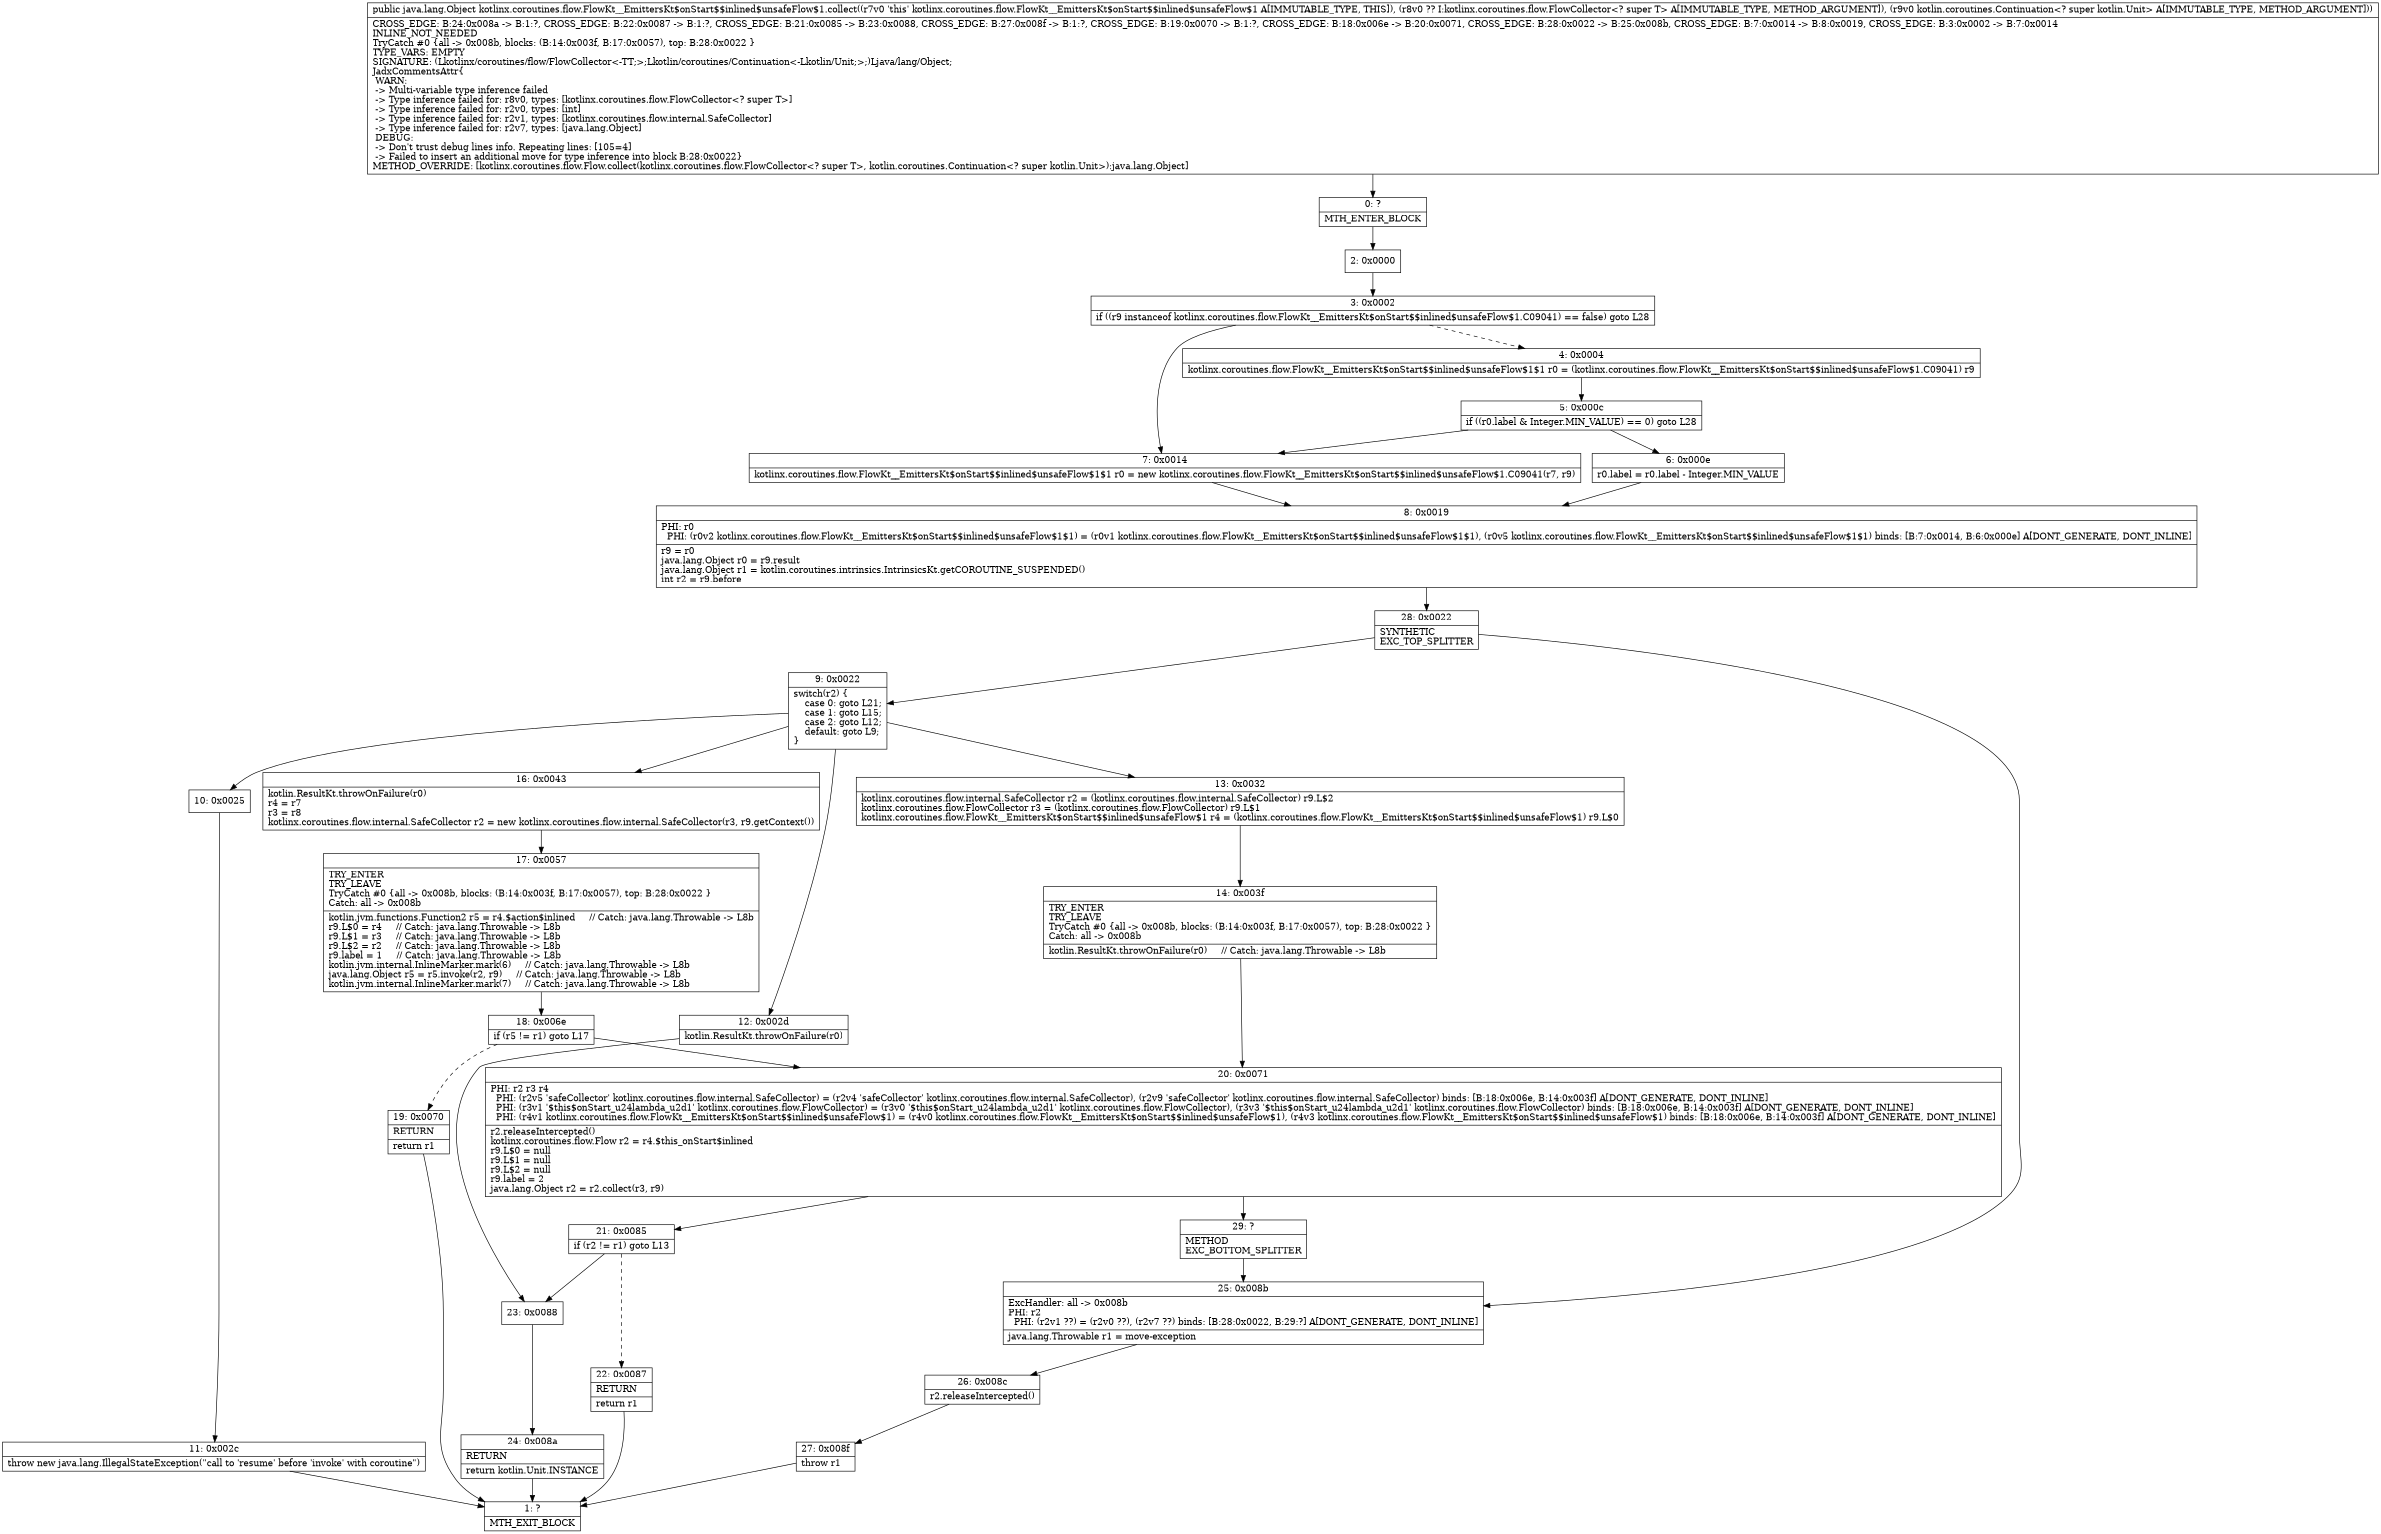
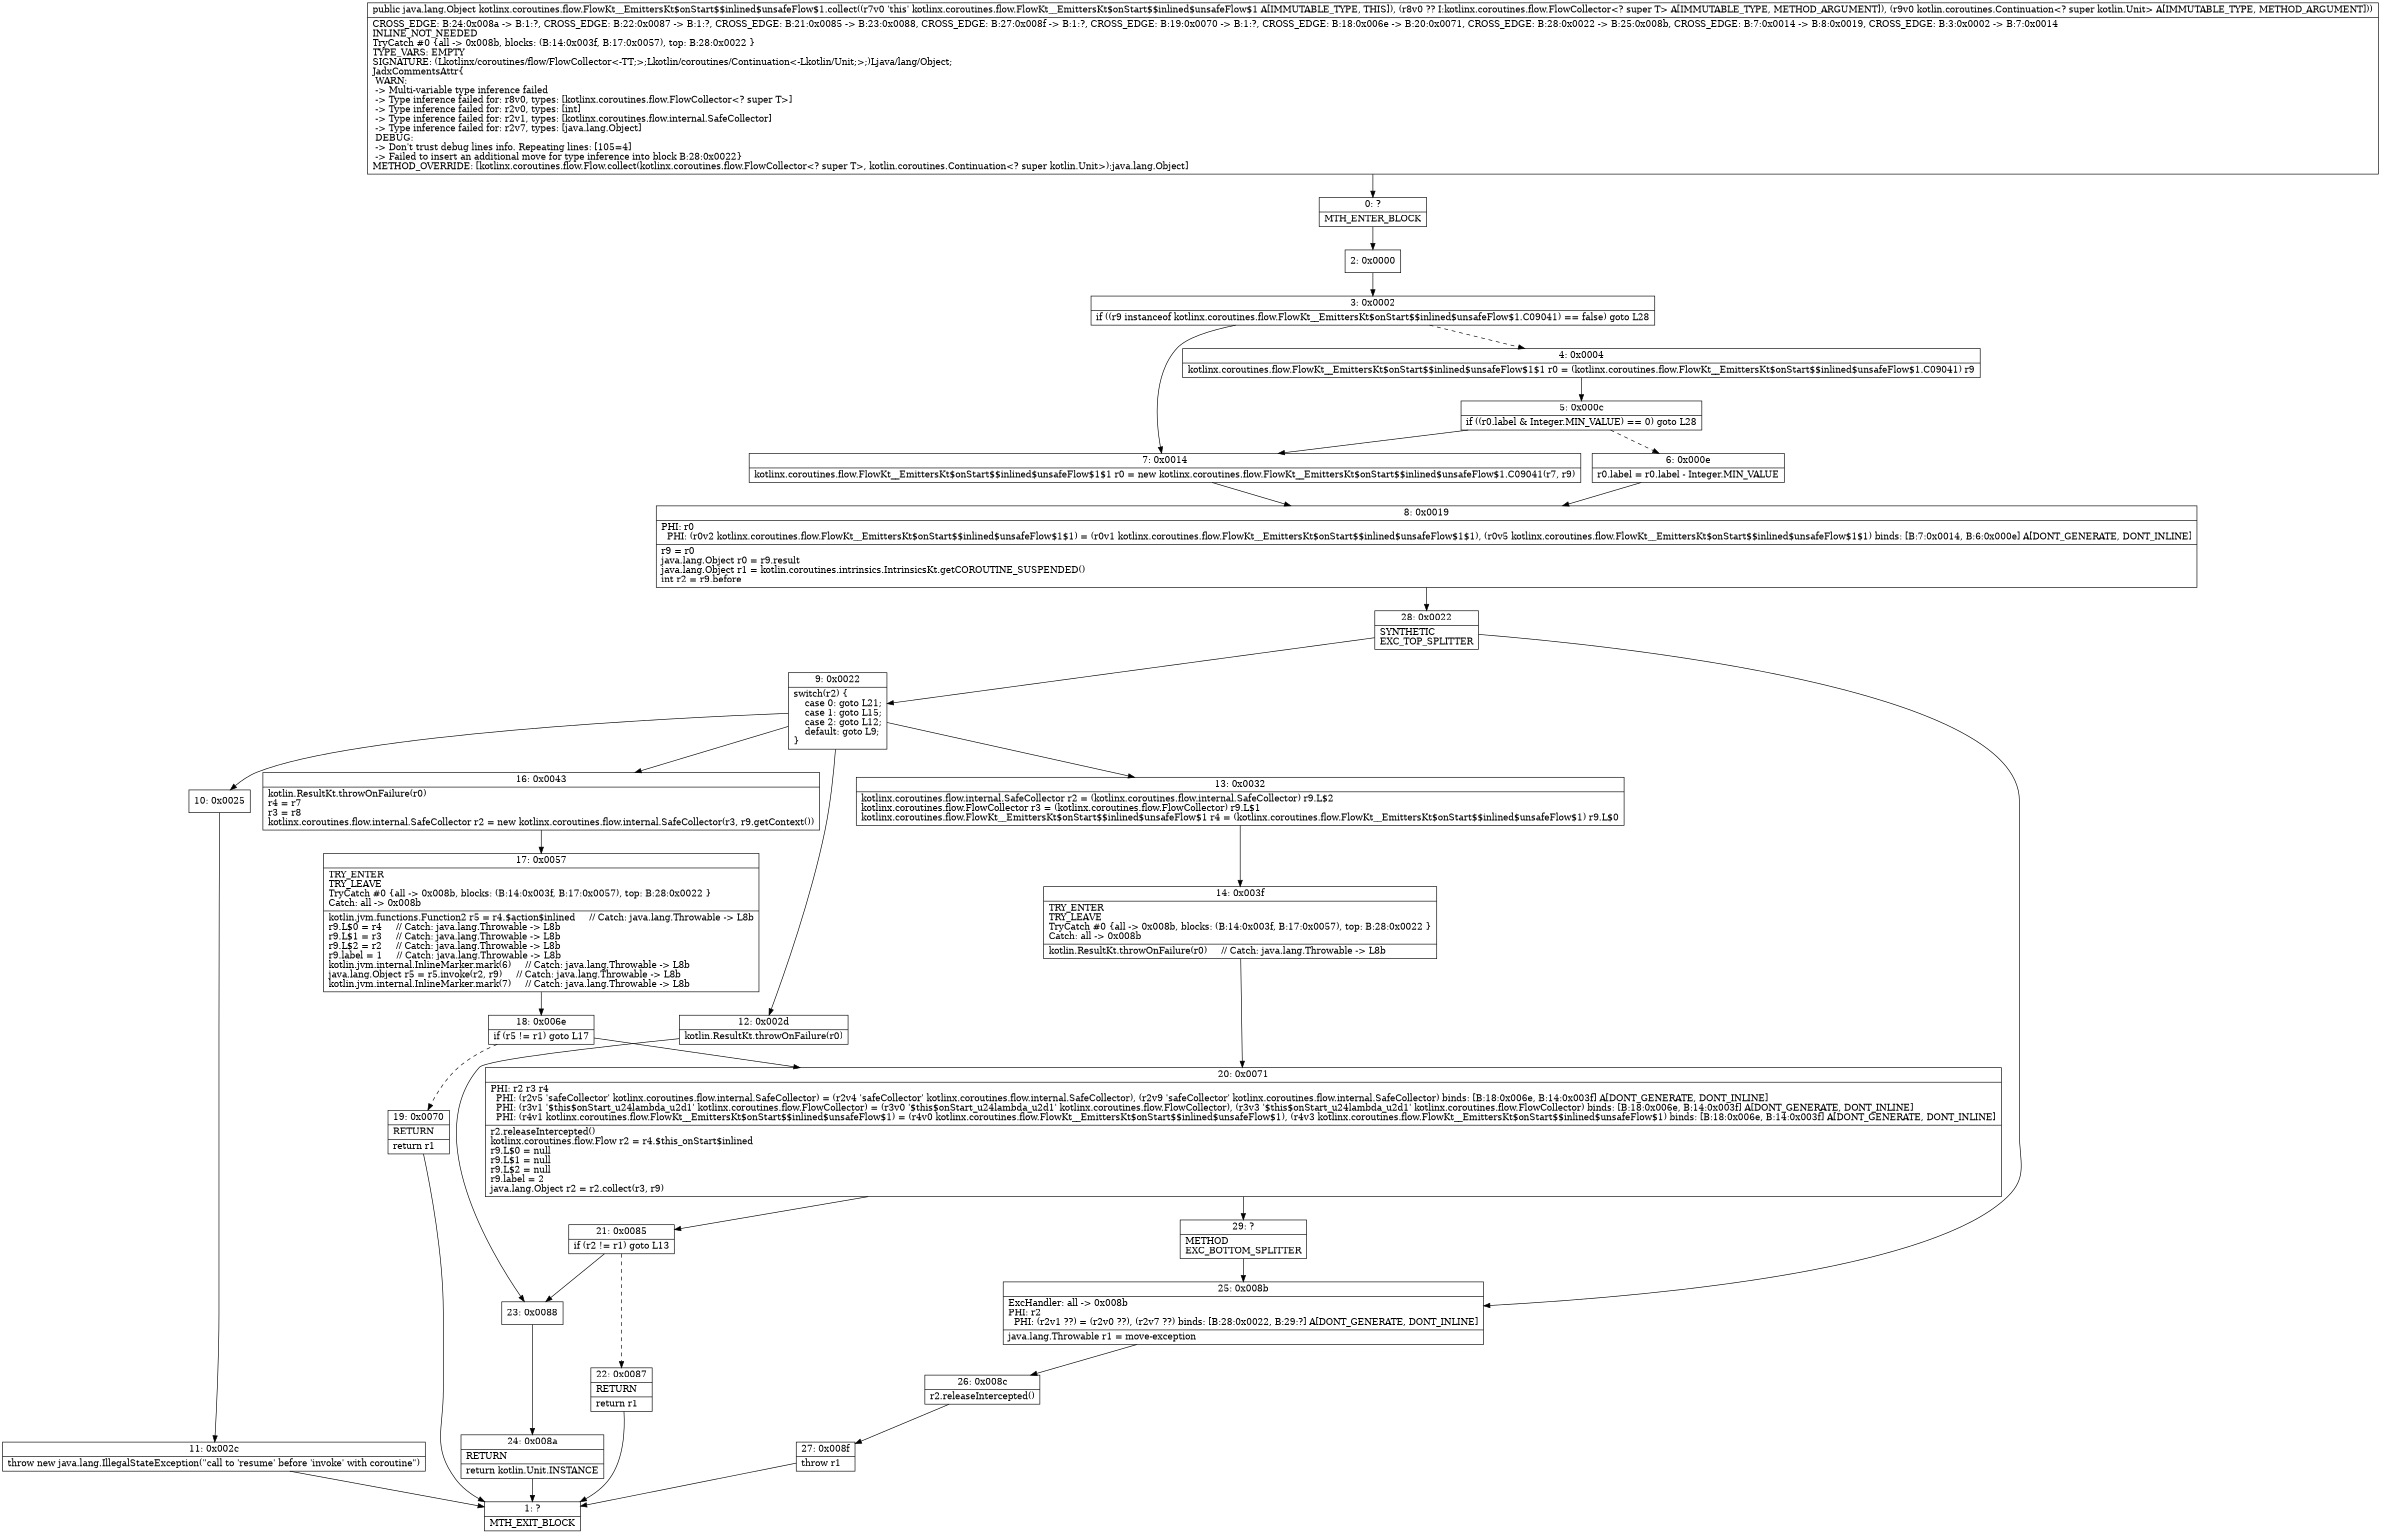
edge "5: 0x000c" -> "6: 0x000e": style solid -> dashed
